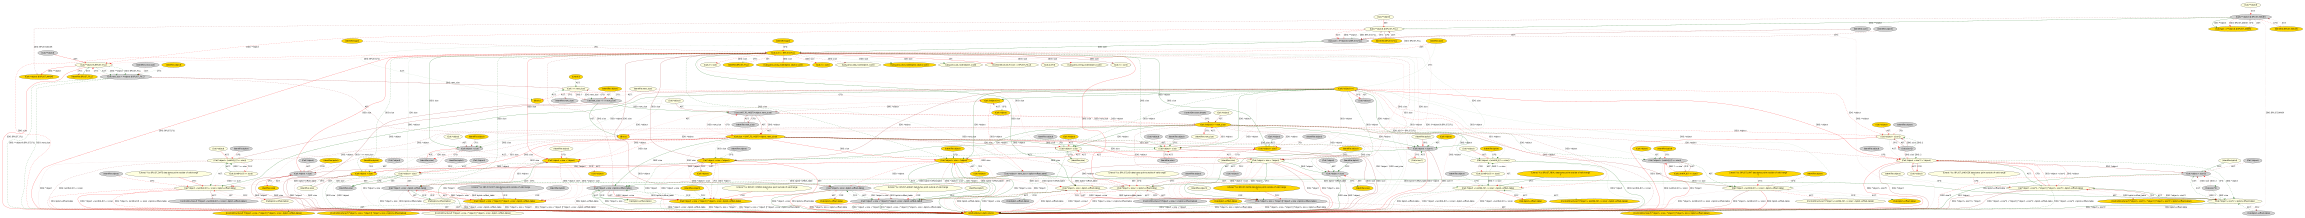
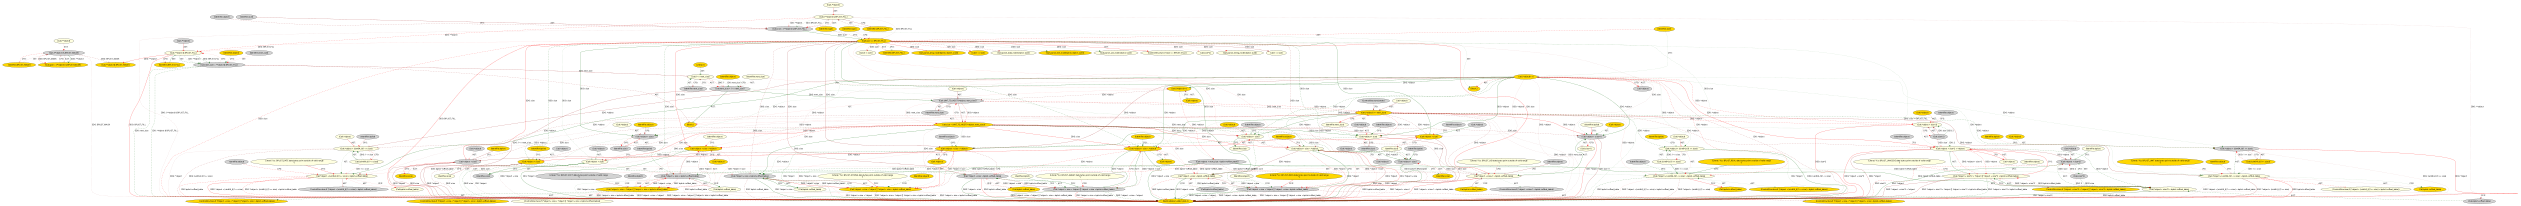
edge "(Call,(**object) & BPLIST_MASK)" -> "(Call,(**object) & BPLIST_FILL)": removed, label "DDG: **object"
edge "(Call,(*object) += next_size)" -> "(Call,*object + size+1)": color darkgreen -> red
